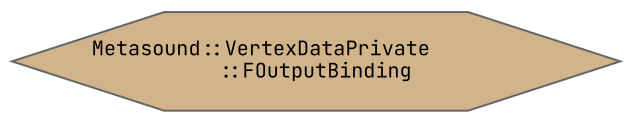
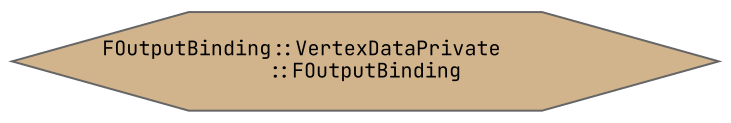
node "Metasound::VertexDataPrivate ::FOutputBinding": label "Metasound::VertexDataPrivate ::FOutputBinding" -> "FOutputBinding::VertexDataPrivate ::FOutputBinding"
